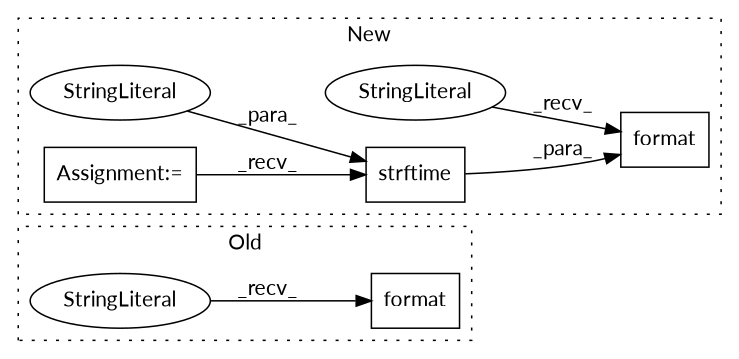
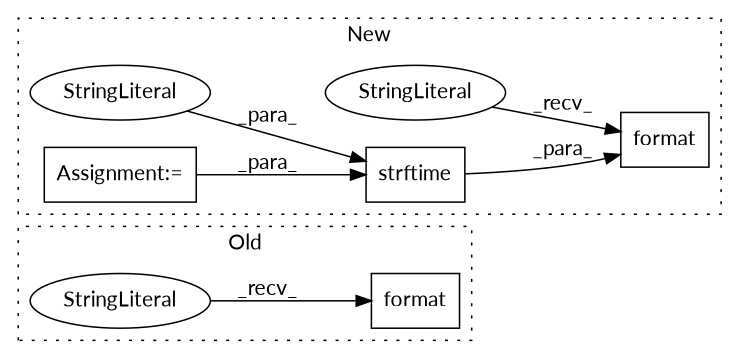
edge "Assignment:=" -> "strftime": label "_recv_" -> "_para_"
